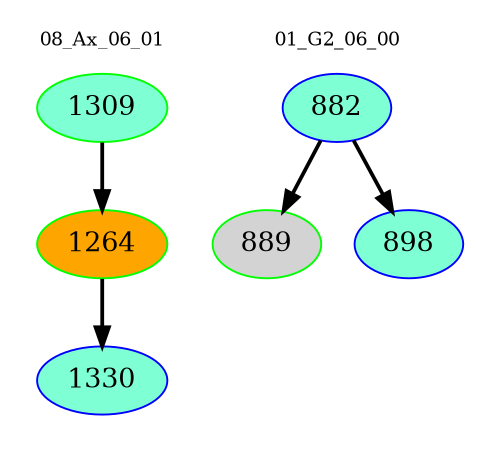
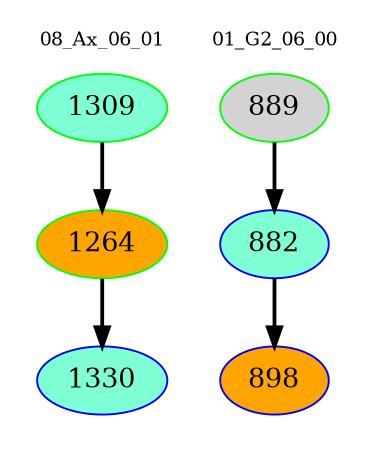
edge "882" -> "889": reversed
node "898": fillcolor aquamarine -> orange
